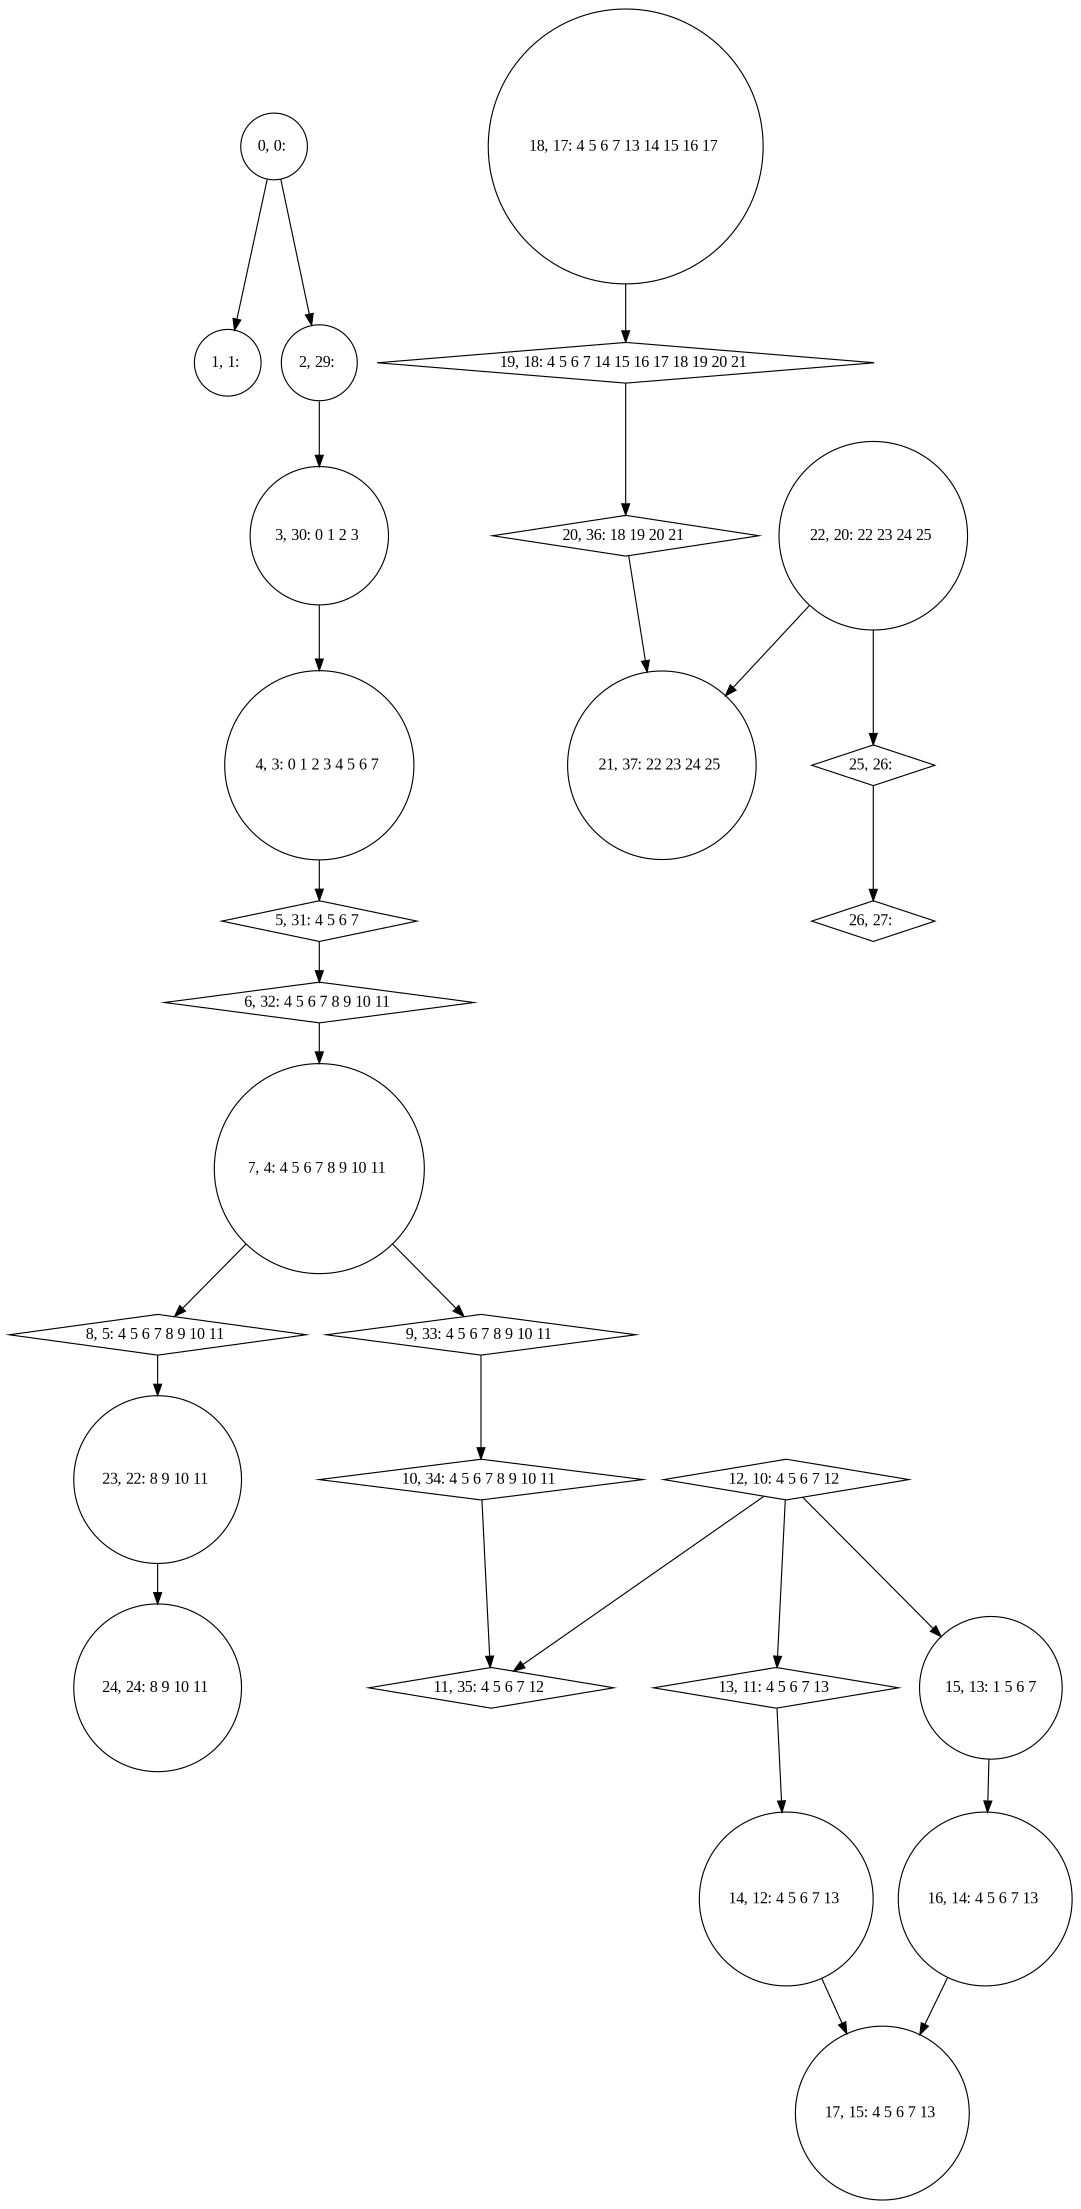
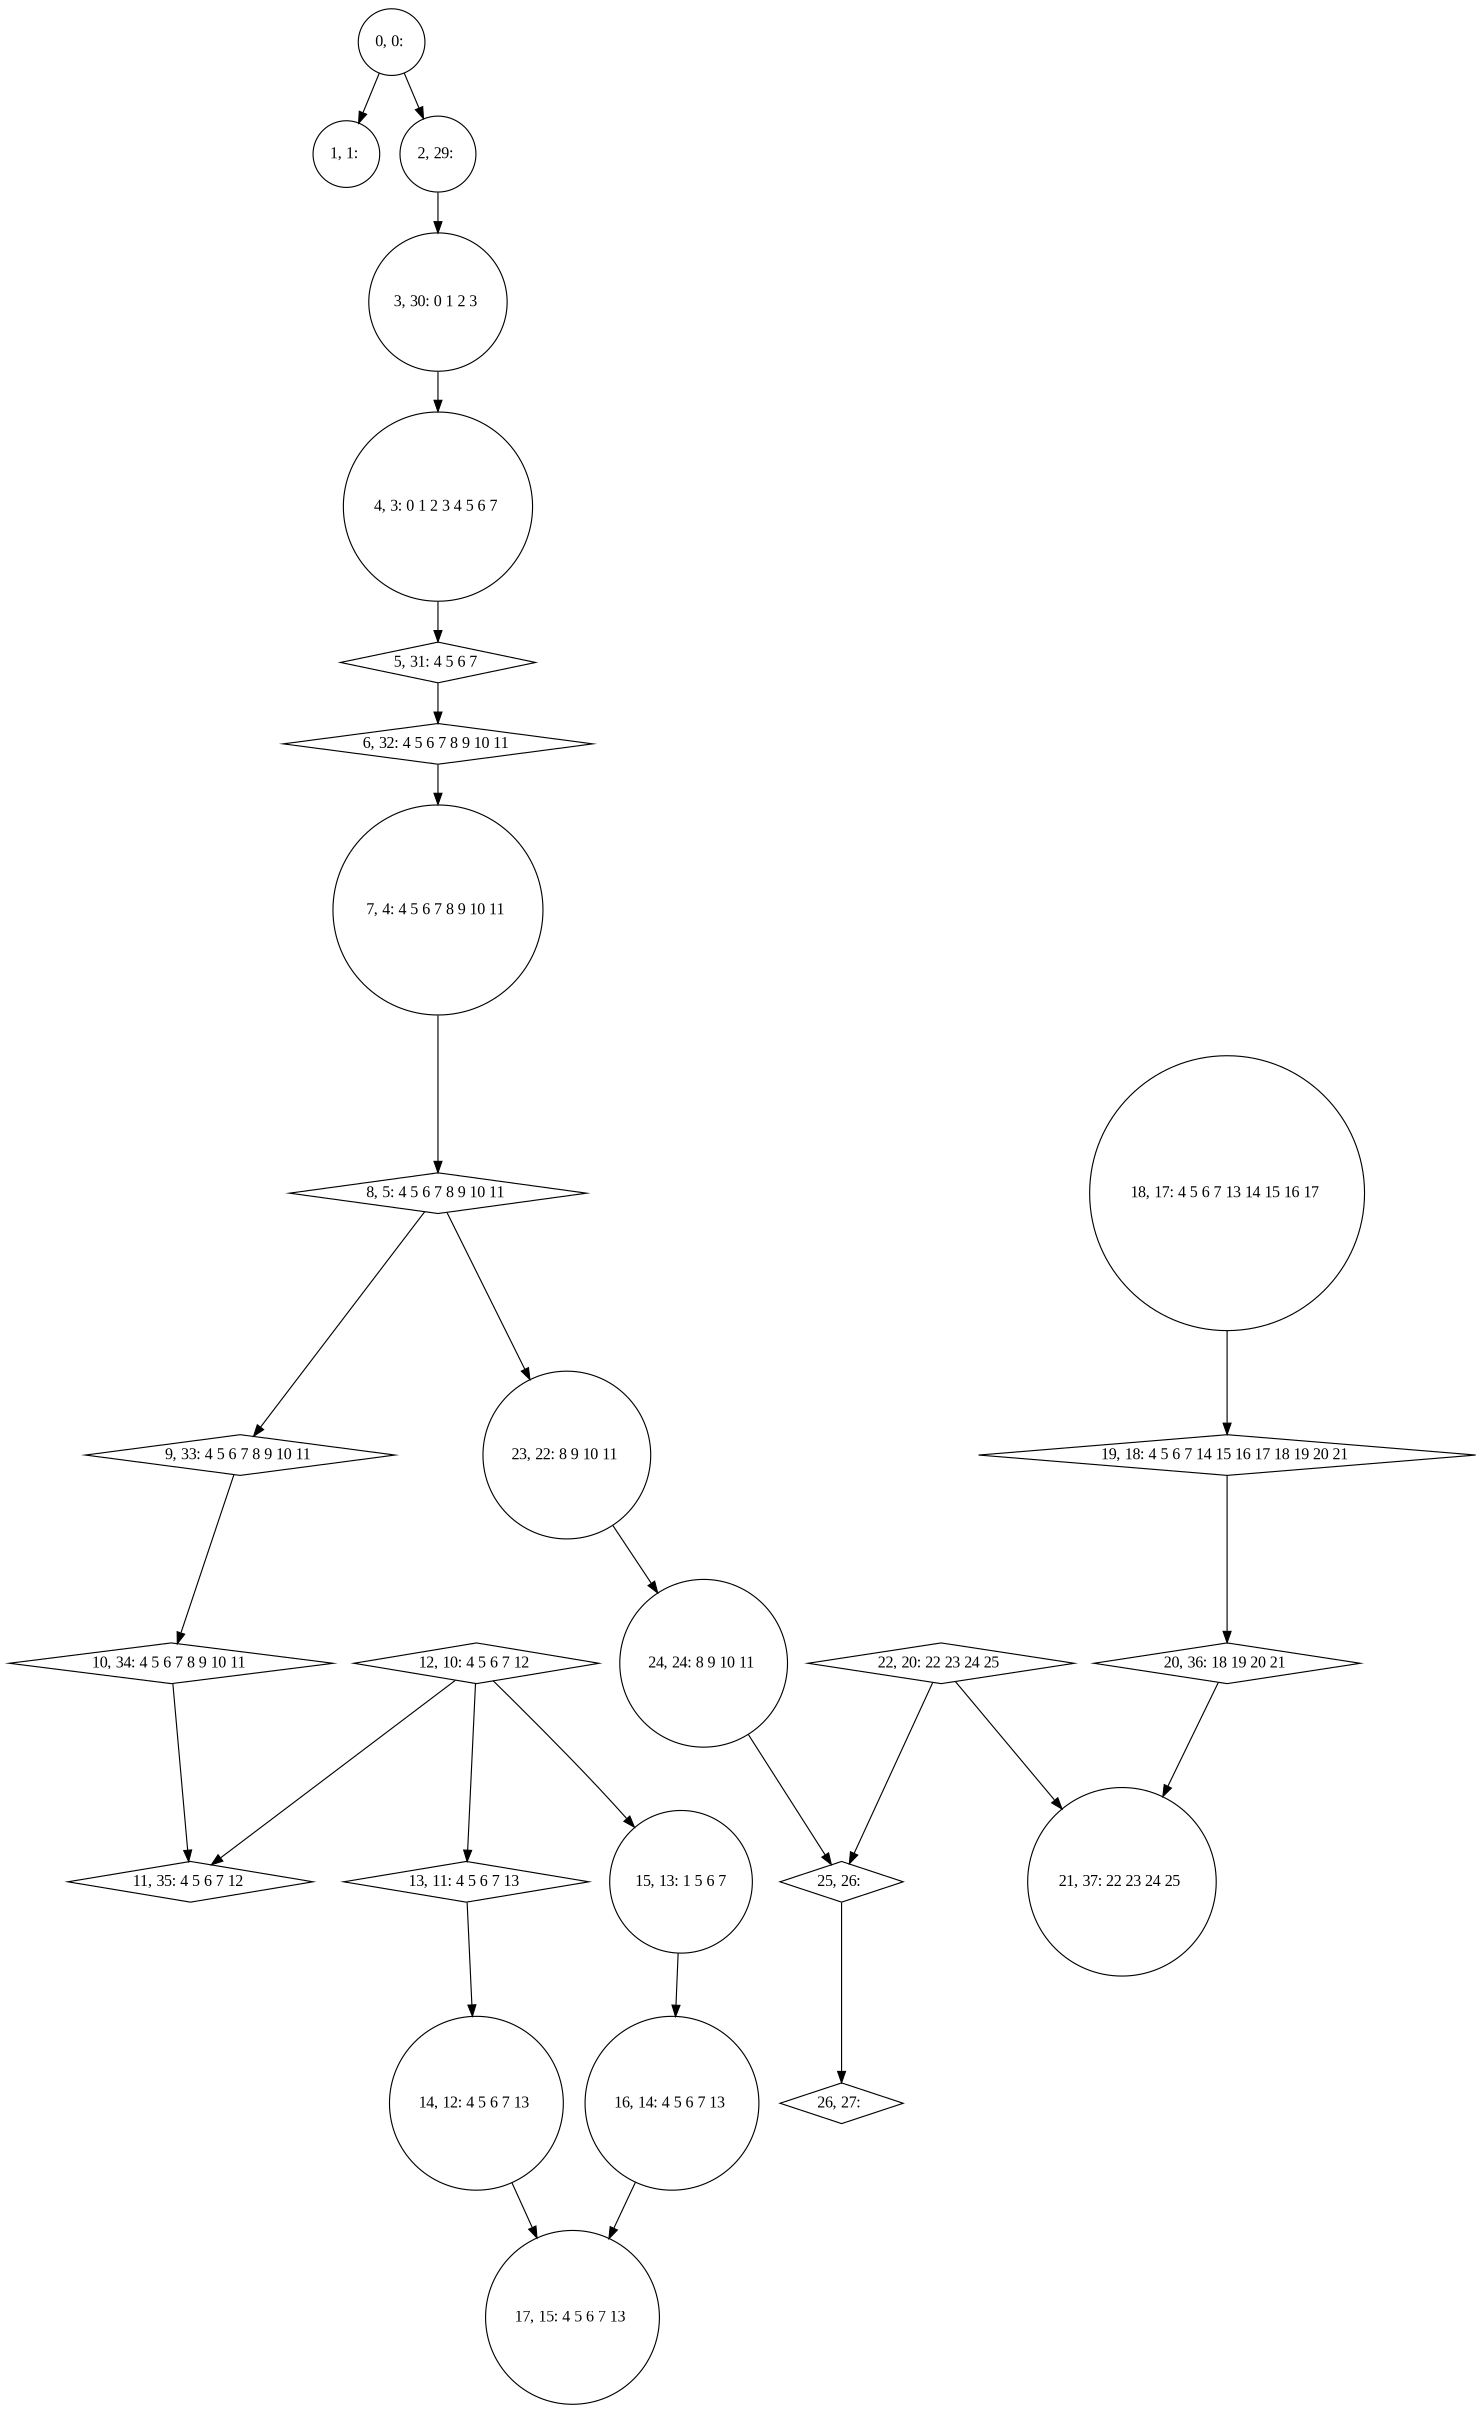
node "22, 20: 22 23 24 25": shape circle -> diamond
edge "7, 4: 4 5 6 7 8 9 10 11" -> "9, 33: 4 5 6 7 8 9 10 11": now "8, 5: 4 5 6 7 8 9 10 11" -> "9, 33: 4 5 6 7 8 9 10 11"
edge "24, 24: 8 9 10 11" -> "25, 26:": added
